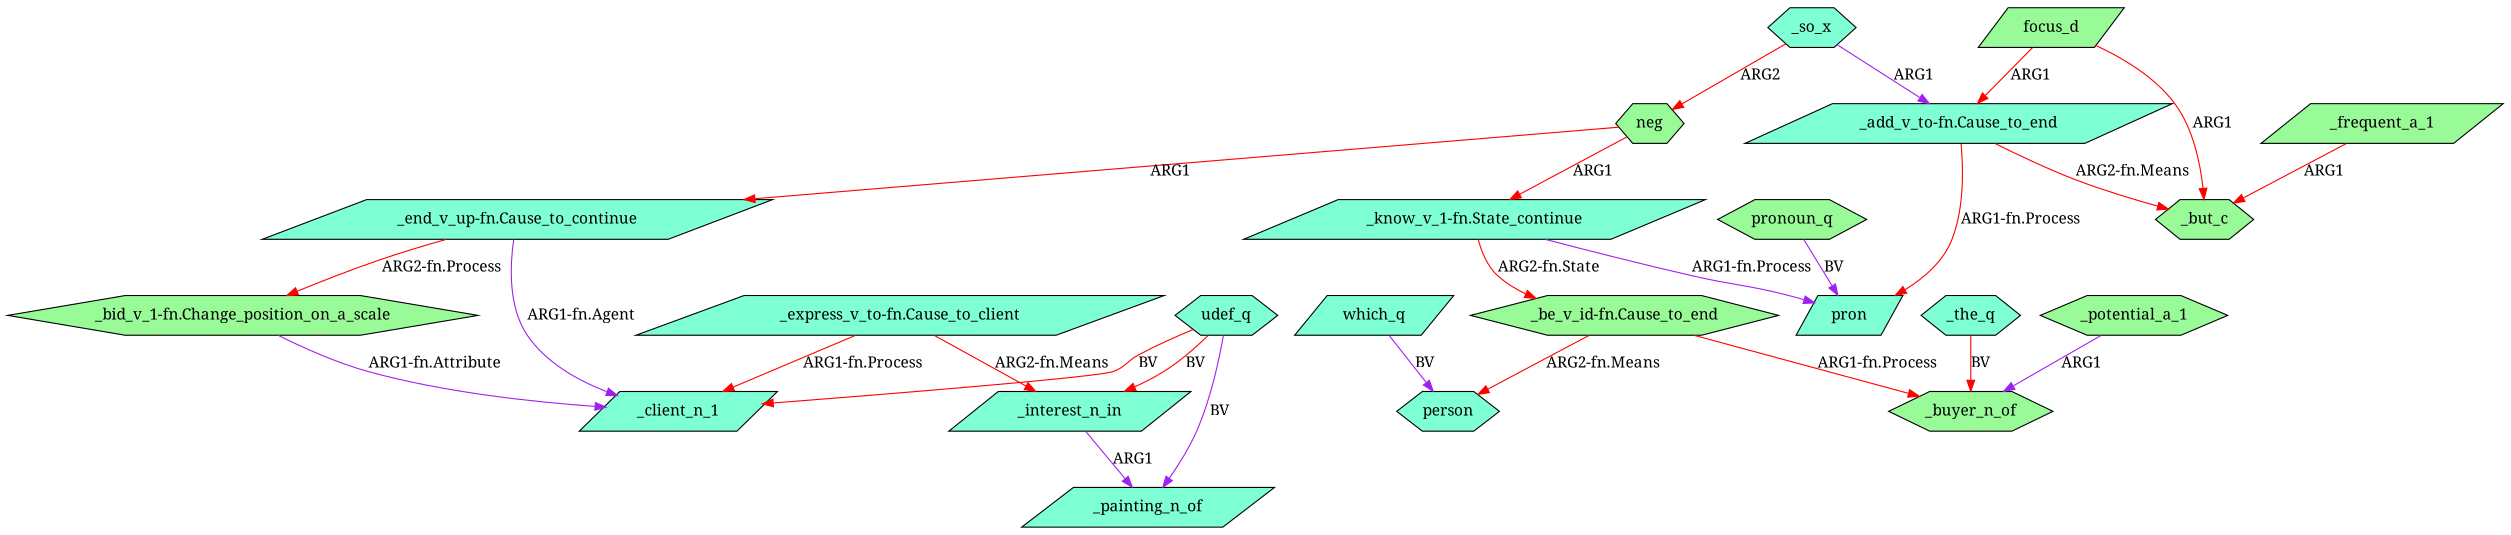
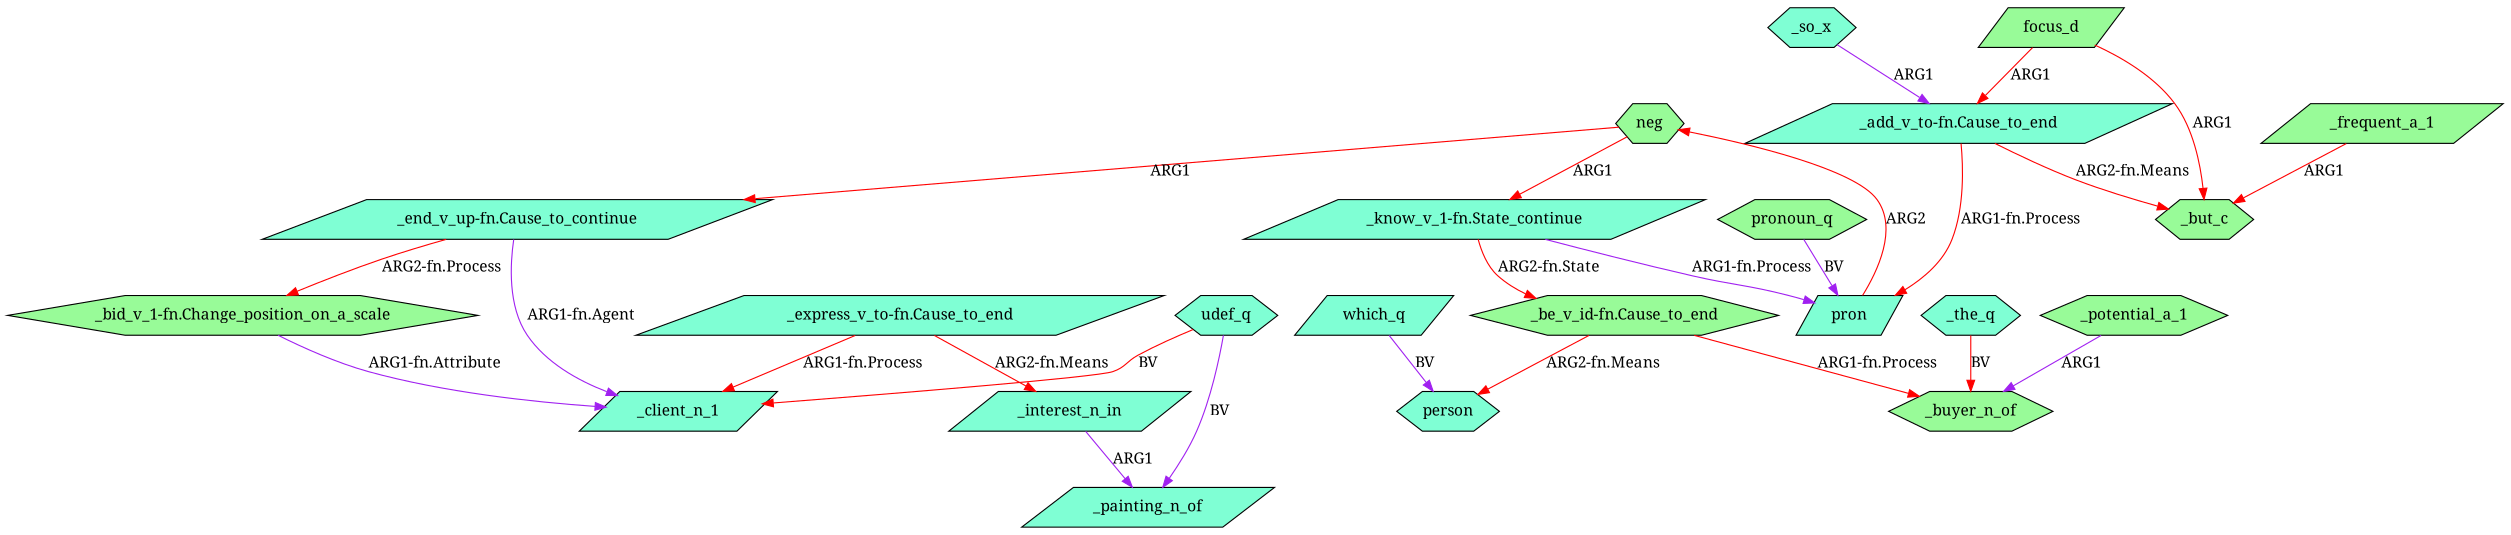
edge "_so_x" -> "neg": now "pron" -> "neg"
node "_express_v_to-fn.Cause_to_client": label "_express_v_to-fn.Cause_to_client" -> "_express_v_to-fn.Cause_to_end"
edge "udef_q" -> "_interest_n_in": removed, label "BV"
